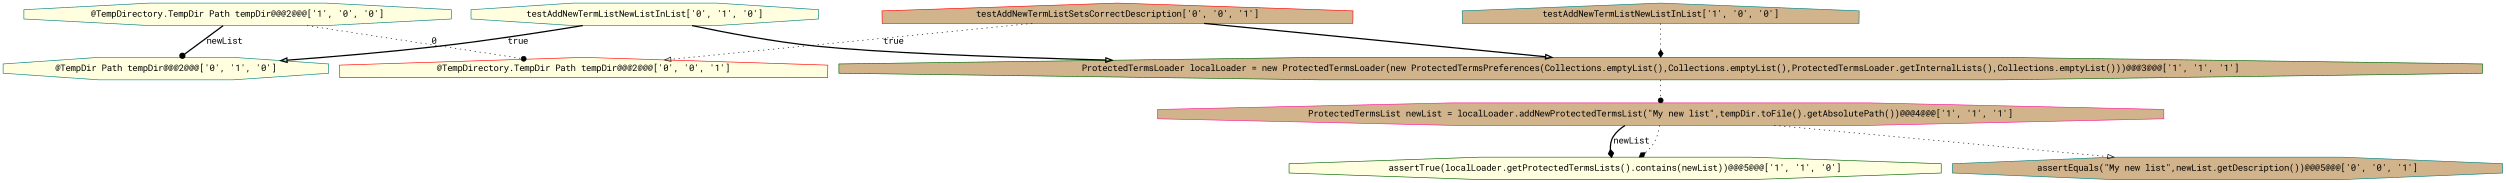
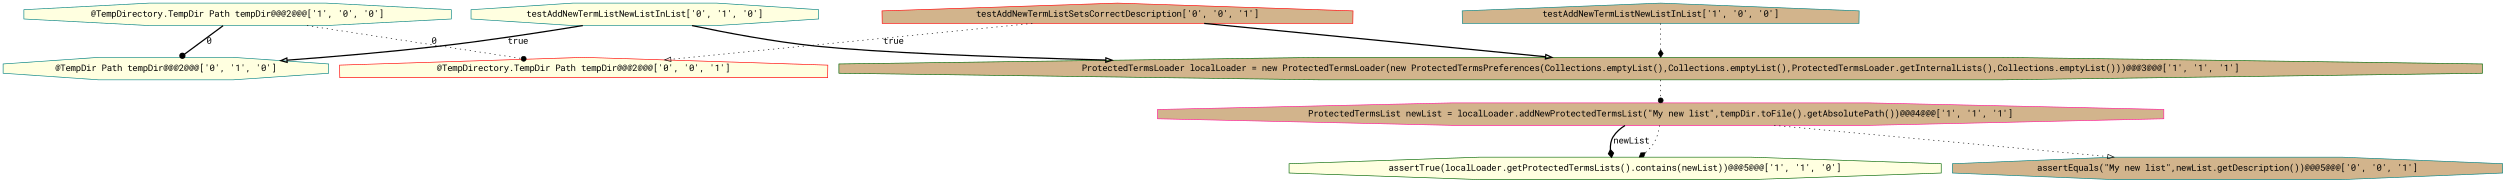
edge "@TempDirectory.TempDir Path tempDir@@@2@@@['1', '0', '0']" -> "@TempDir Path tempDir@@@2@@@['0', '1', '0']": label "newList" -> "0"
